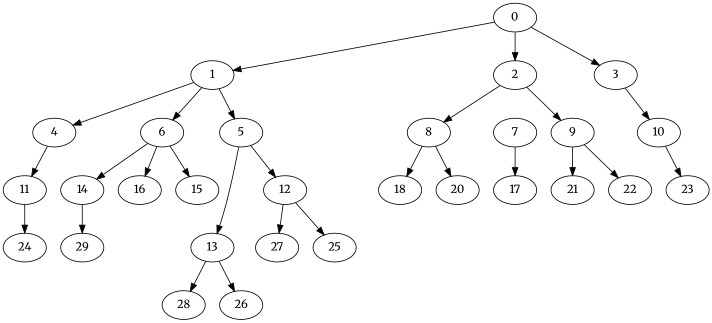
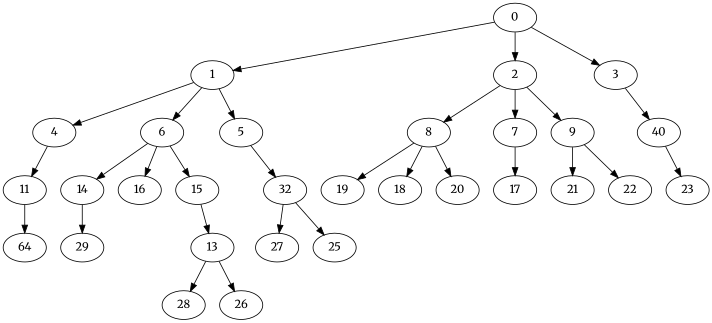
edge "2" -> "7": added
node "10": label "10" -> "40"
edge "5" -> "13": now "15" -> "13"
node "12": label "12" -> "32"
node "19": added
node "24": label "24" -> "64"
